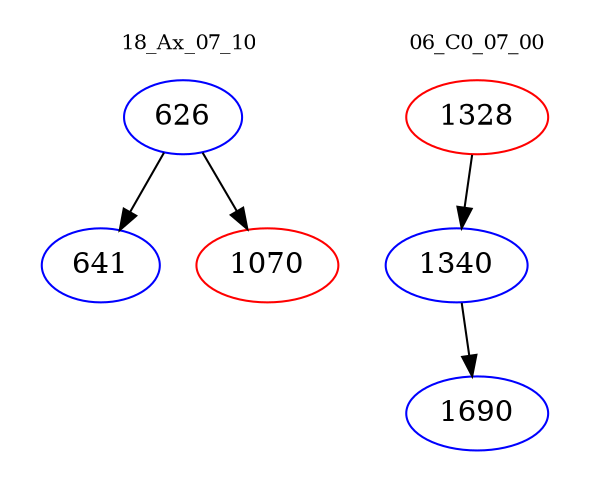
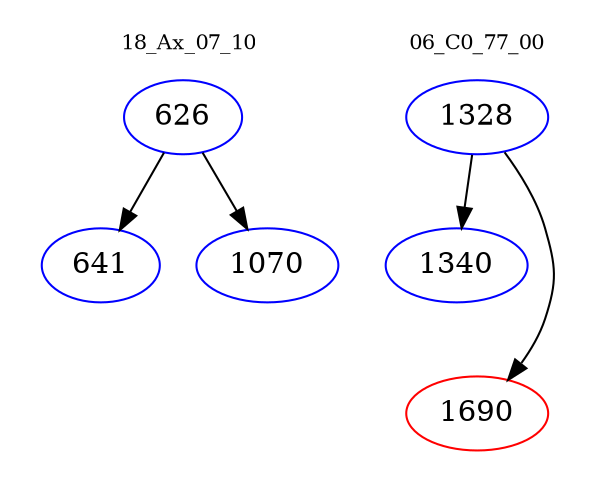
cluster "06_C0_07_00": label "06_C0_07_00" -> "06_C0_77_00"
node "1328": color red -> blue
node "1070": color red -> blue
edge "1340" -> "1690": now "1328" -> "1690"
node "1690": color blue -> red
